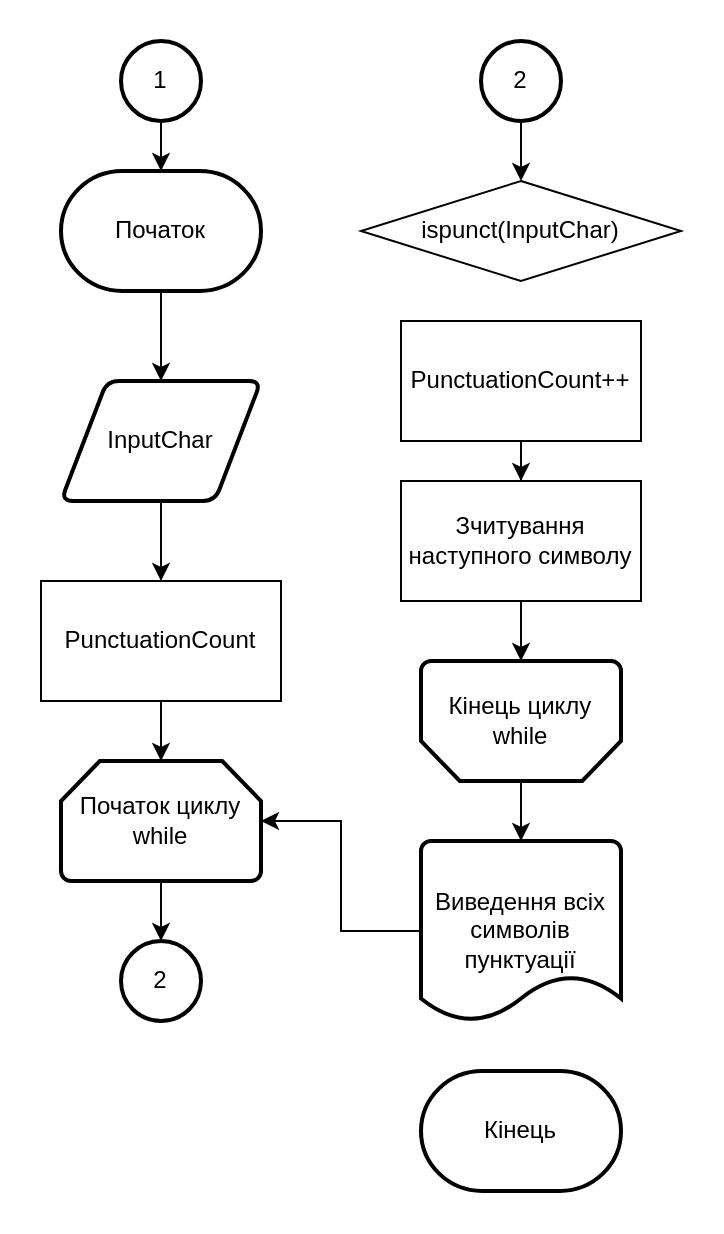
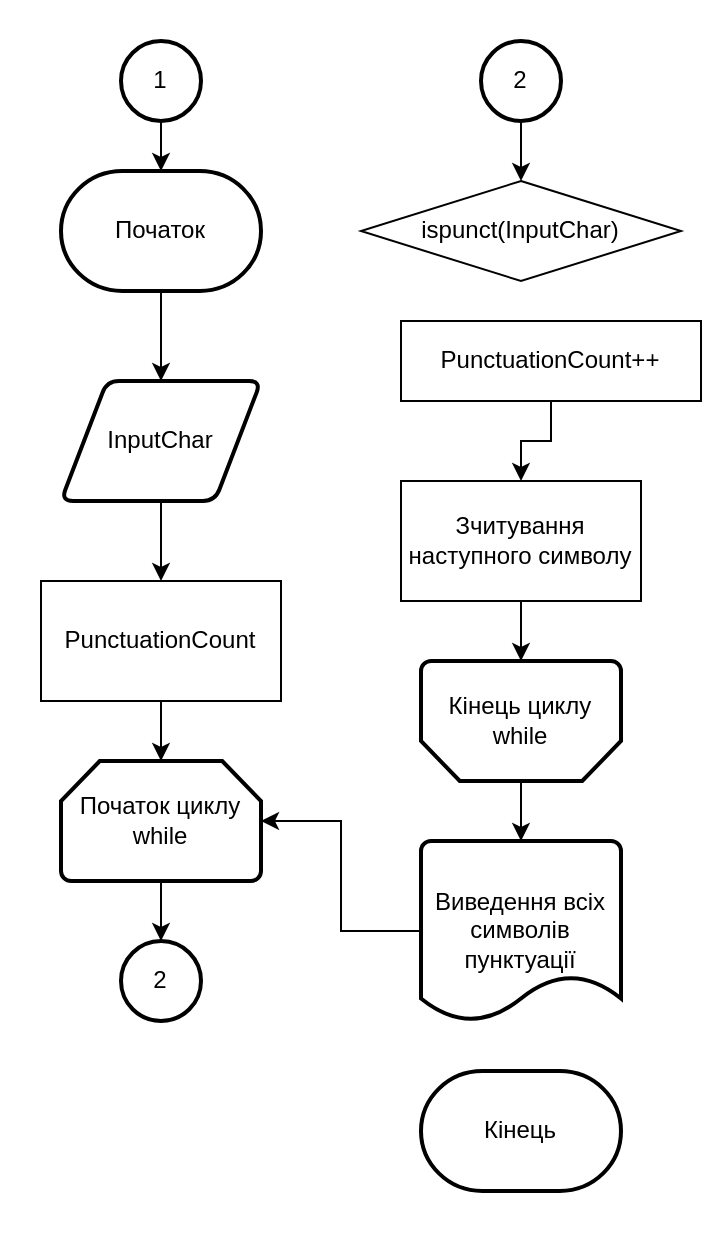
node "PunctuationCount++": size 240x120 -> 300x80
